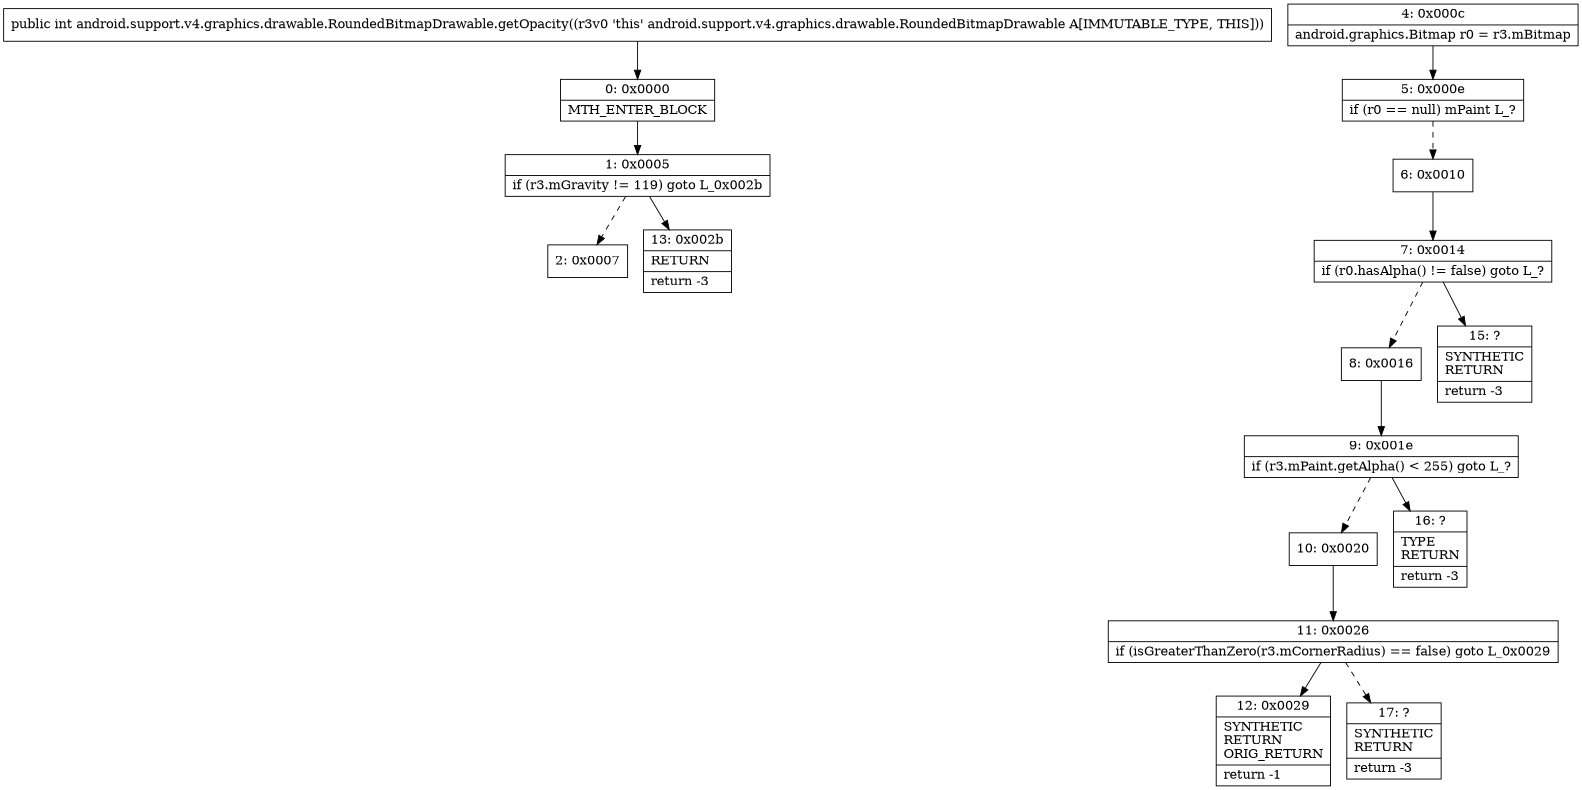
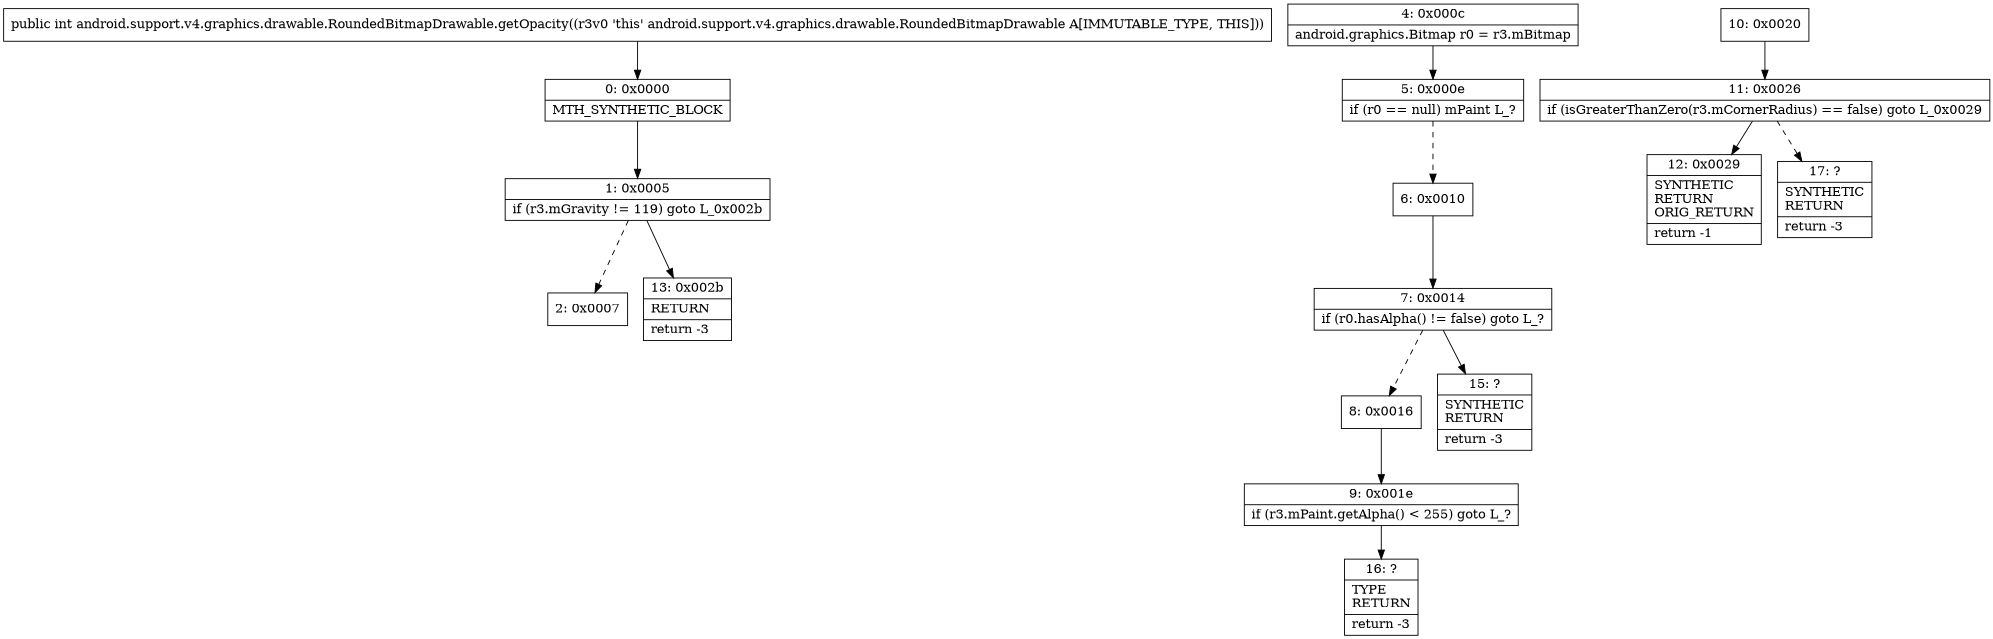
node "0: 0x0000": text "MTH_ENTER_BLOCK" -> "MTH_SYNTHETIC_BLOCK"
edge "9: 0x001e" -> "10: 0x0020": removed
